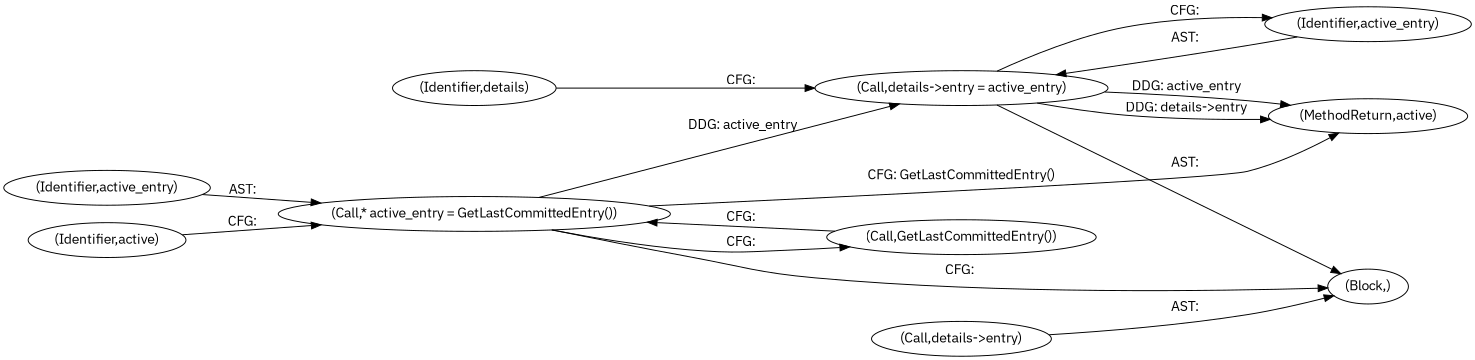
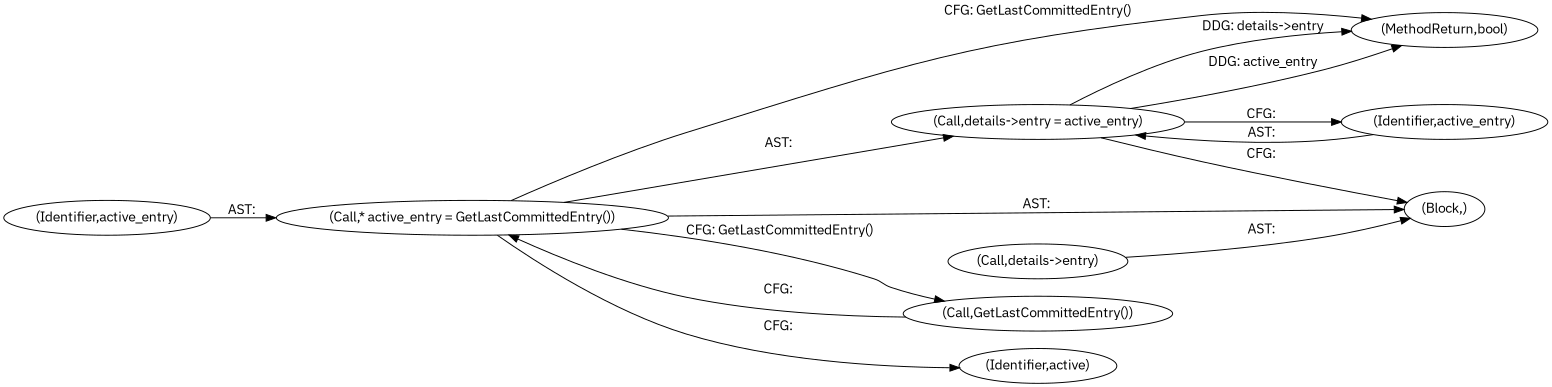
node "(Identifier,details)": removed
node "(MethodReturn,active)": label "(MethodReturn,active)" -> "(MethodReturn,bool)"
edge "(Call,* active_entry = GetLastCommittedEntry())" -> "(Call,details->entry = active_entry)": label "DDG: active_entry" -> "AST: "
edge "(Call,details->entry = active_entry)" -> "(Block,)": label "AST: " -> "CFG: "
edge "(Identifier,active)" -> "(Call,* active_entry = GetLastCommittedEntry())": reversed
edge "(Call,* active_entry = GetLastCommittedEntry())" -> "(Call,GetLastCommittedEntry())": label "CFG: " -> "CFG: GetLastCommittedEntry()"
edge "(Call,* active_entry = GetLastCommittedEntry())" -> "(Block,)": label "CFG: " -> "AST: "
